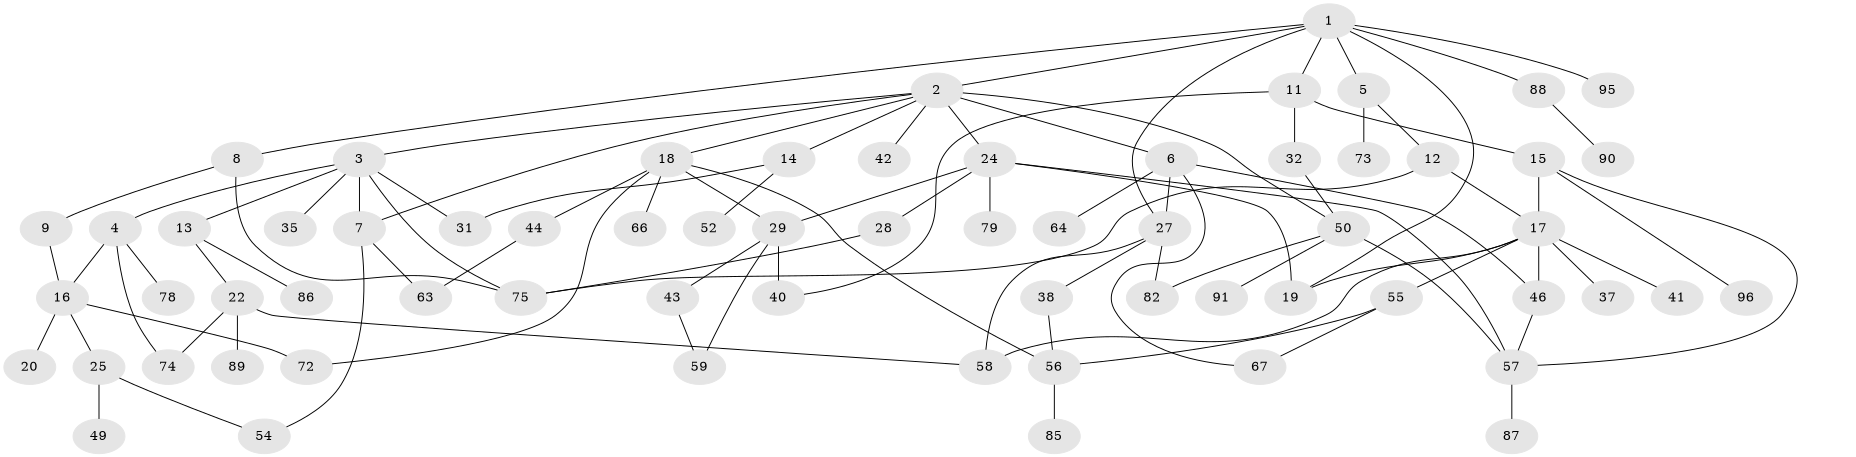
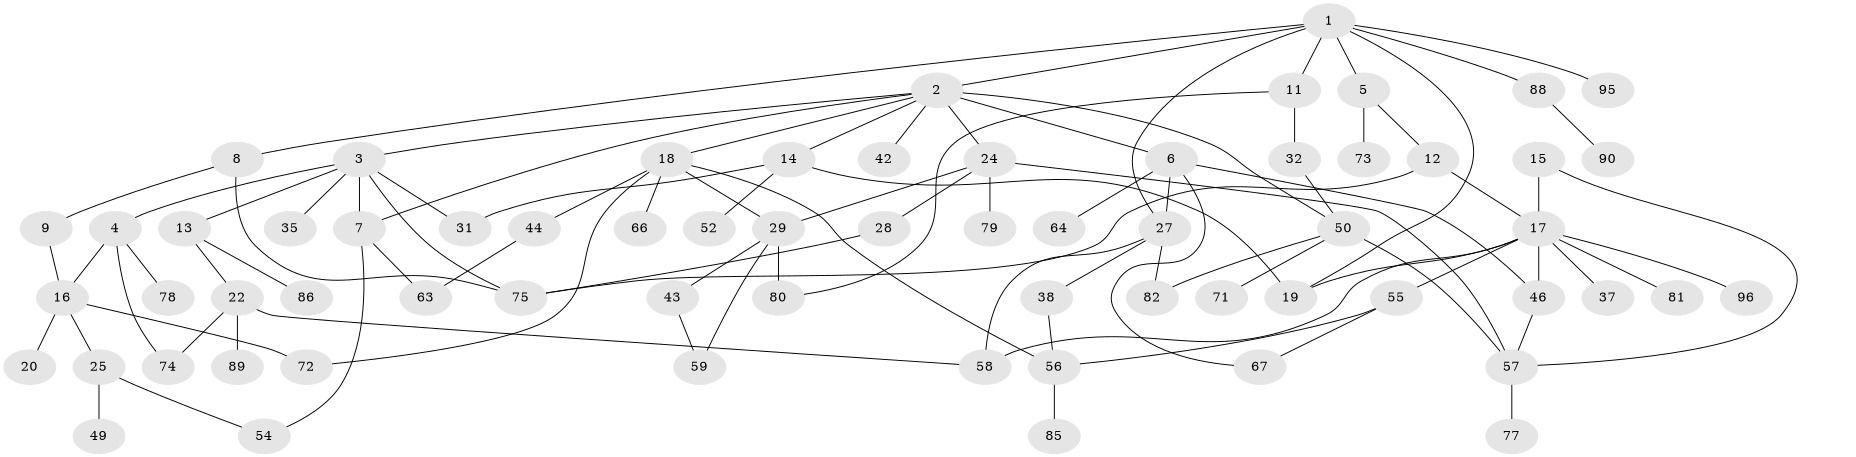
edge "11" -- "15": removed
edge "24" -- "19": now "14" -- "19"
edge "15" -- "96": now "17" -- "96"
node "40": label "40" -> "80"
node "91": label "91" -> "71"
node "41": label "41" -> "81"
node "87": label "87" -> "77"
